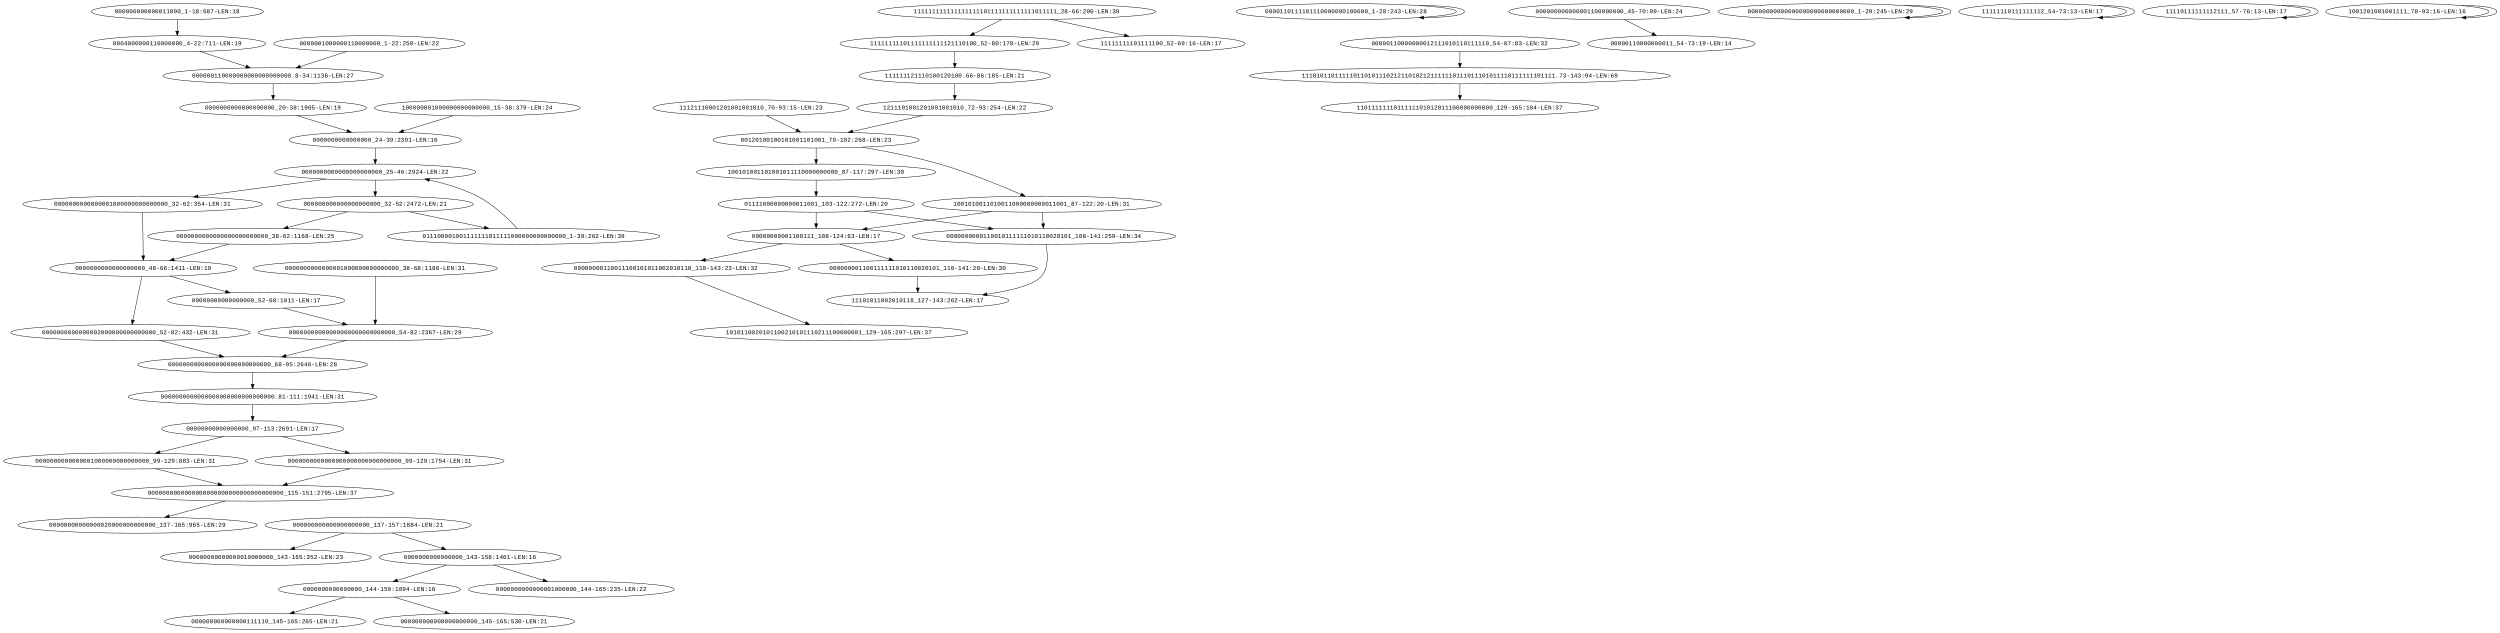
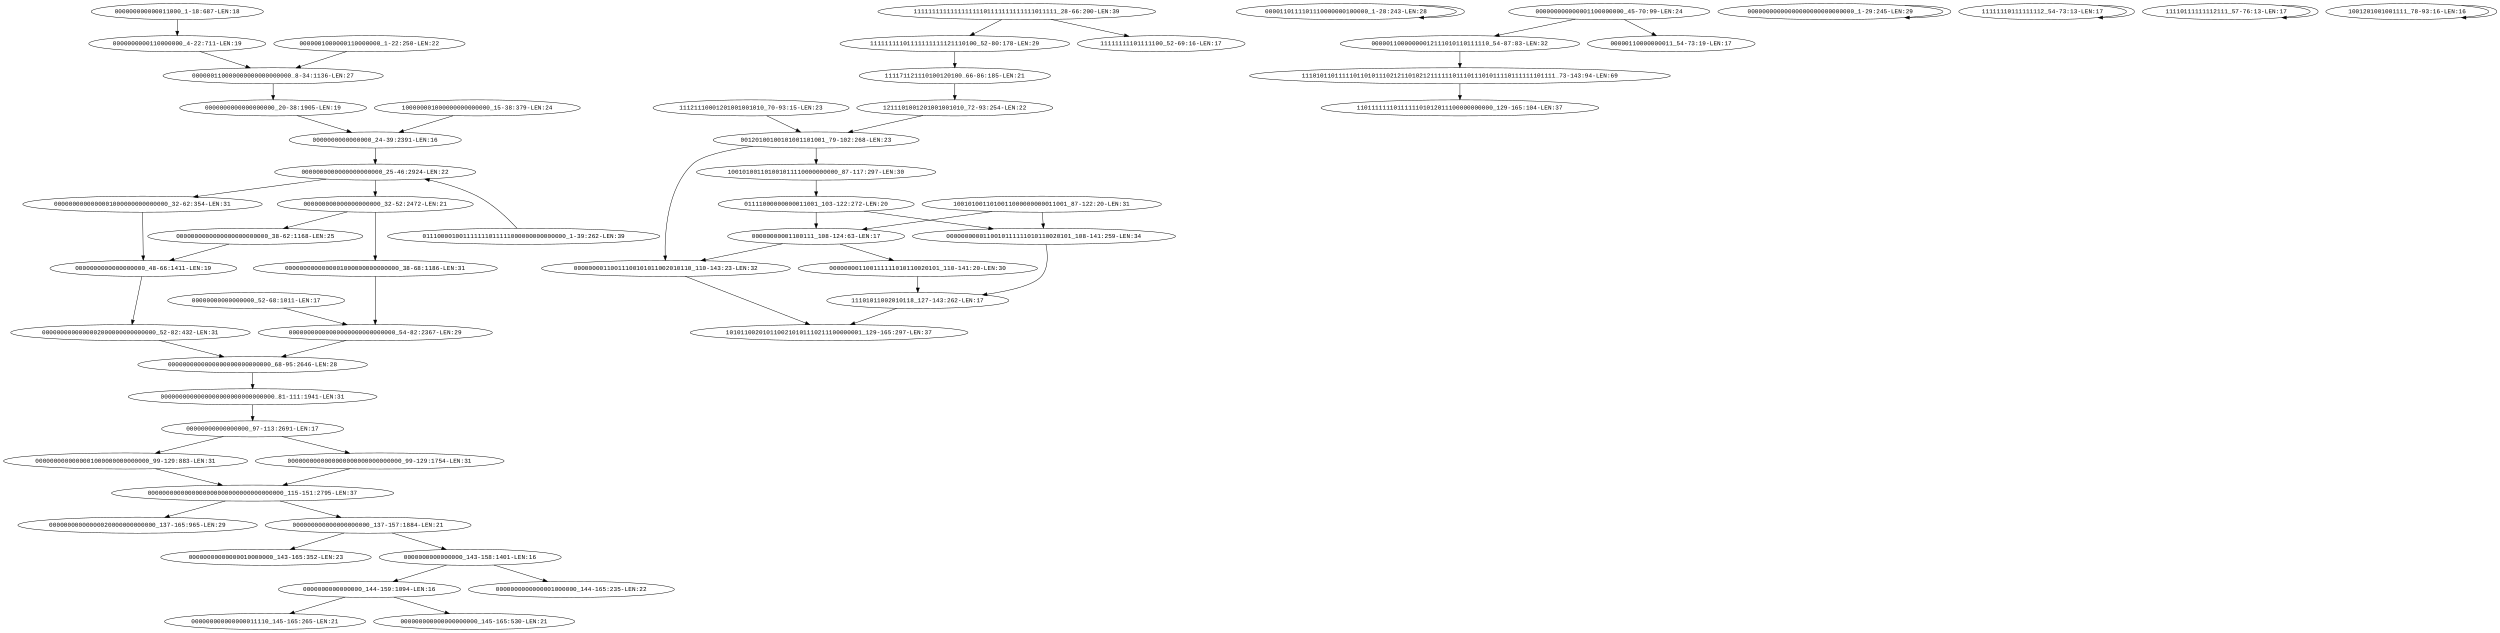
edge "000000000000001100000000_45-70:99-LEN:24" -> "00000110000000012111010110111110_54-87:83-LEN:32": added
node "0004000000110000000_4-22:711-LEN:19": label "0004000000110000000_4-22:711-LEN:19" -> "0000000000110000000_4-22:711-LEN:19"
node "00000110000000011_54-73:19-LEN:14": label "00000110000000011_54-73:19-LEN:14" -> "00000110000000011_54-73:19-LEN:17"
node "111111121110100120100_66-86:185-LEN:21": label "111111121110100120100_66-86:185-LEN:21" -> "111171121110100120100_66-86:185-LEN:21"
edge "00120100100101001101001_79-102:268-LEN:23" -> "1001010011010011000000000011001_87-122:20-LEN:31": now "00120100100101001101001_79-102:268-LEN:23" -> "00000000110011100101011002010110_110-143:23-LEN:32"
edge "000000000000000000000_32-52:2472-LEN:21" -> "011100001001111111011111000000000000000_1-39:262-LEN:39": now "000000000000000000000_32-52:2472-LEN:21" -> "0000000000000001000000000000000_38-68:1186-LEN:31"
edge "0000000000000000000_48-66:1411-LEN:19" -> "00000000000000000_52-68:1011-LEN:17": removed
edge "11101011002010118_127-143:262-LEN:17" -> "1010110020101100210101110211100000001_129-165:297-LEN:37": added
edge "0000000000000000000000000000000000000_115-151:2795-LEN:37" -> "000000000000000000000_137-157:1884-LEN:21": added
node "000000000000000111110_145-165:265-LEN:21": label "000000000000000111110_145-165:265-LEN:21" -> "000000000000000011110_145-165:265-LEN:21"
